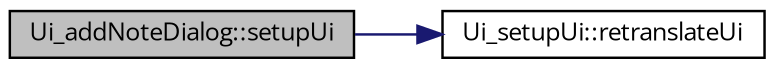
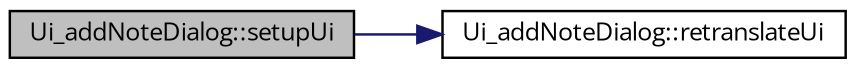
node "Ui_setupUi::retranslateUi": label "Ui_setupUi::retranslateUi" -> "Ui_addNoteDialog::retranslateUi"
